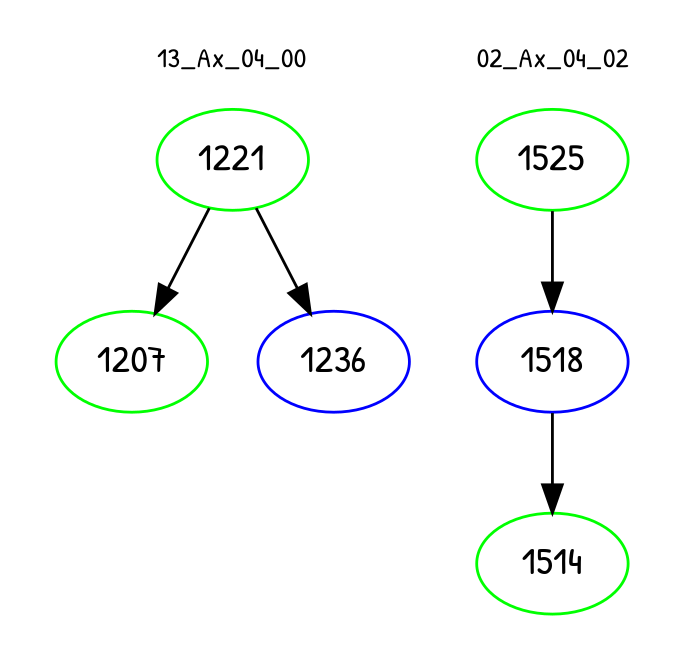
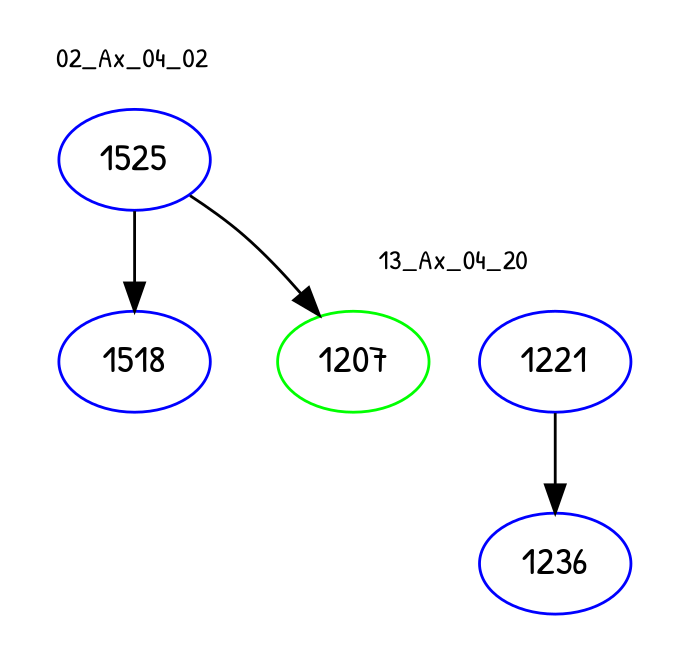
cluster "13_Ax_04_00": label "13_Ax_04_00" -> "13_Ax_04_20"
node "1221": color green -> blue
node "1525": color green -> blue
edge "1221" -> "1207": now "1525" -> "1207"
node "1514": removed
